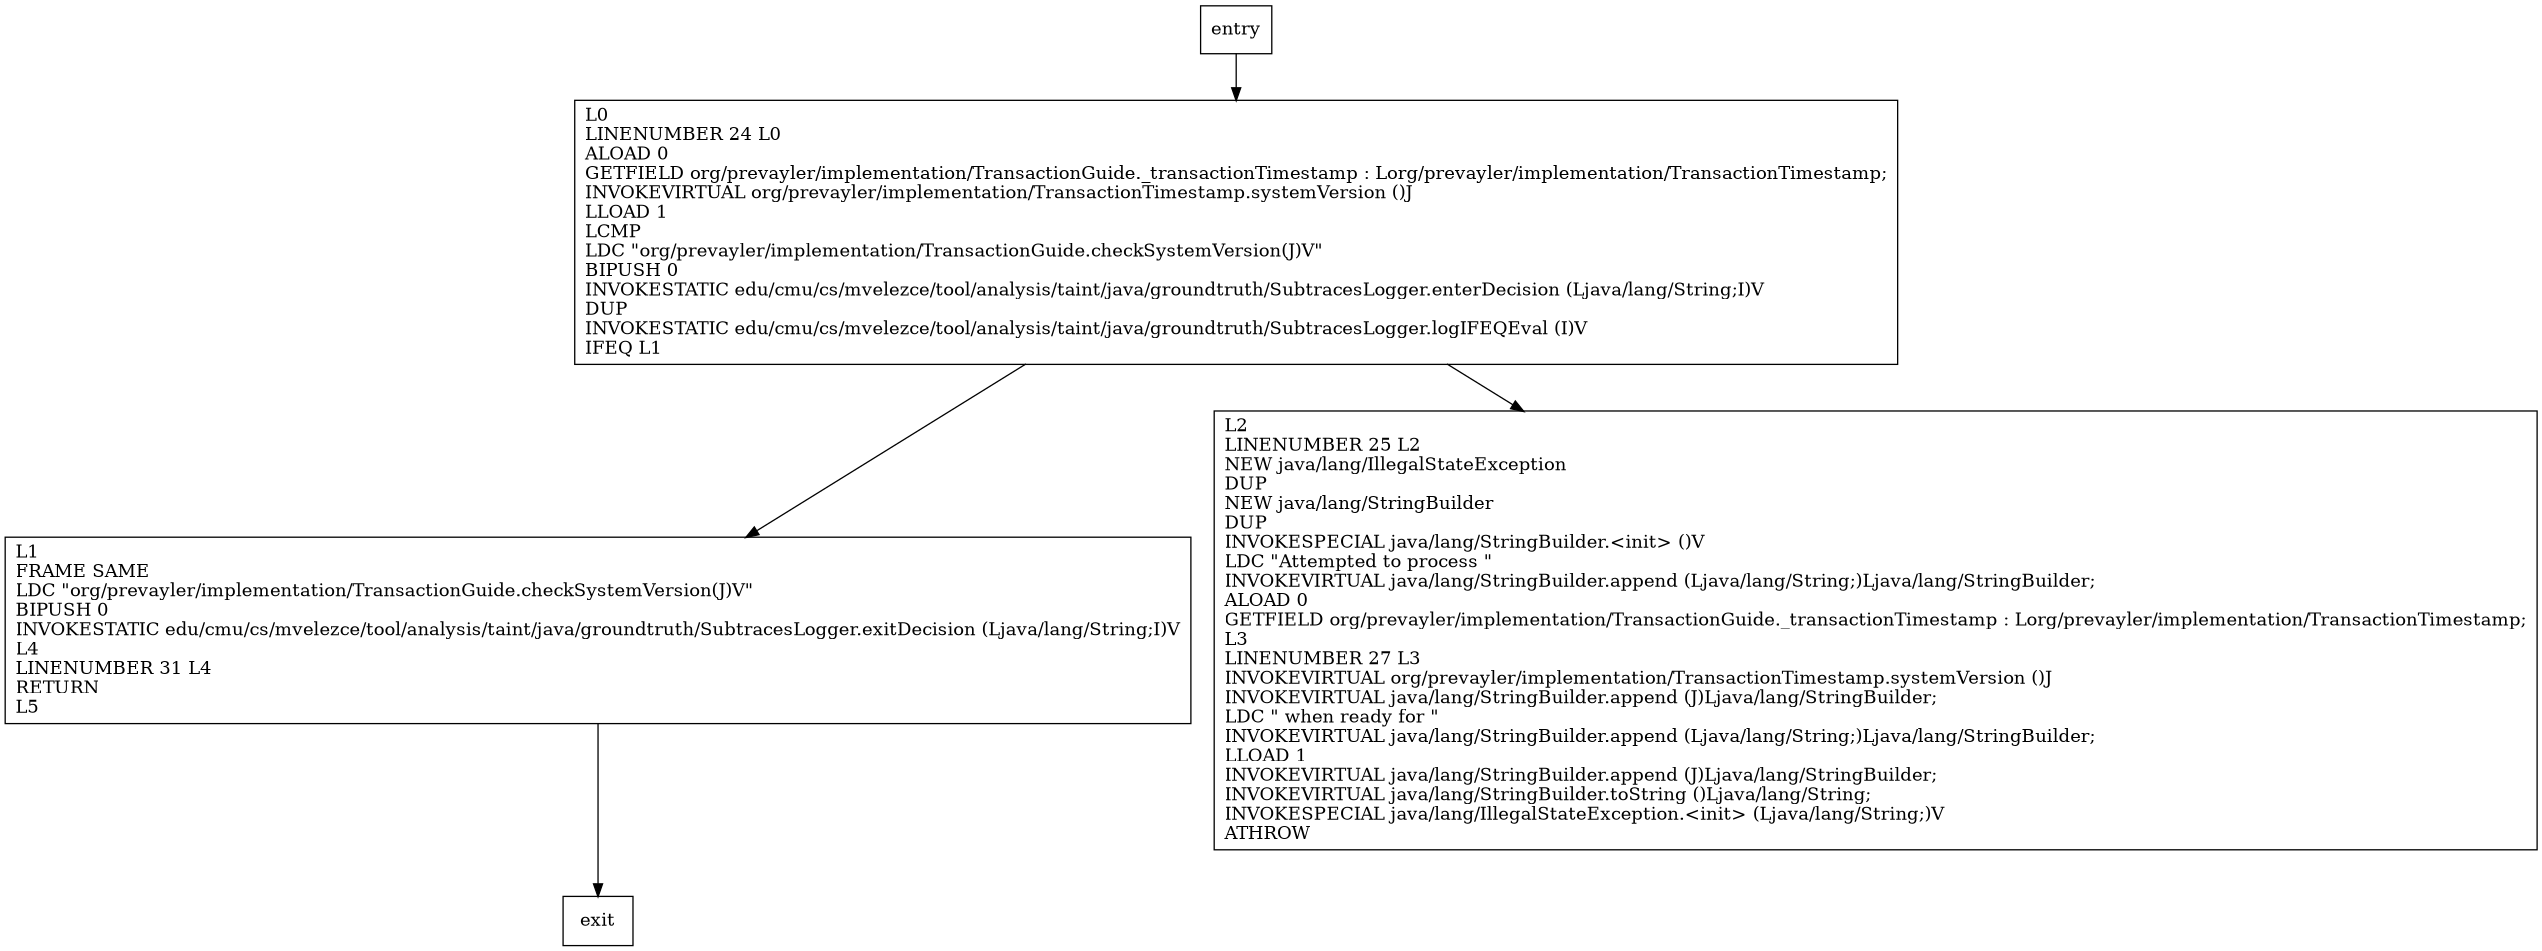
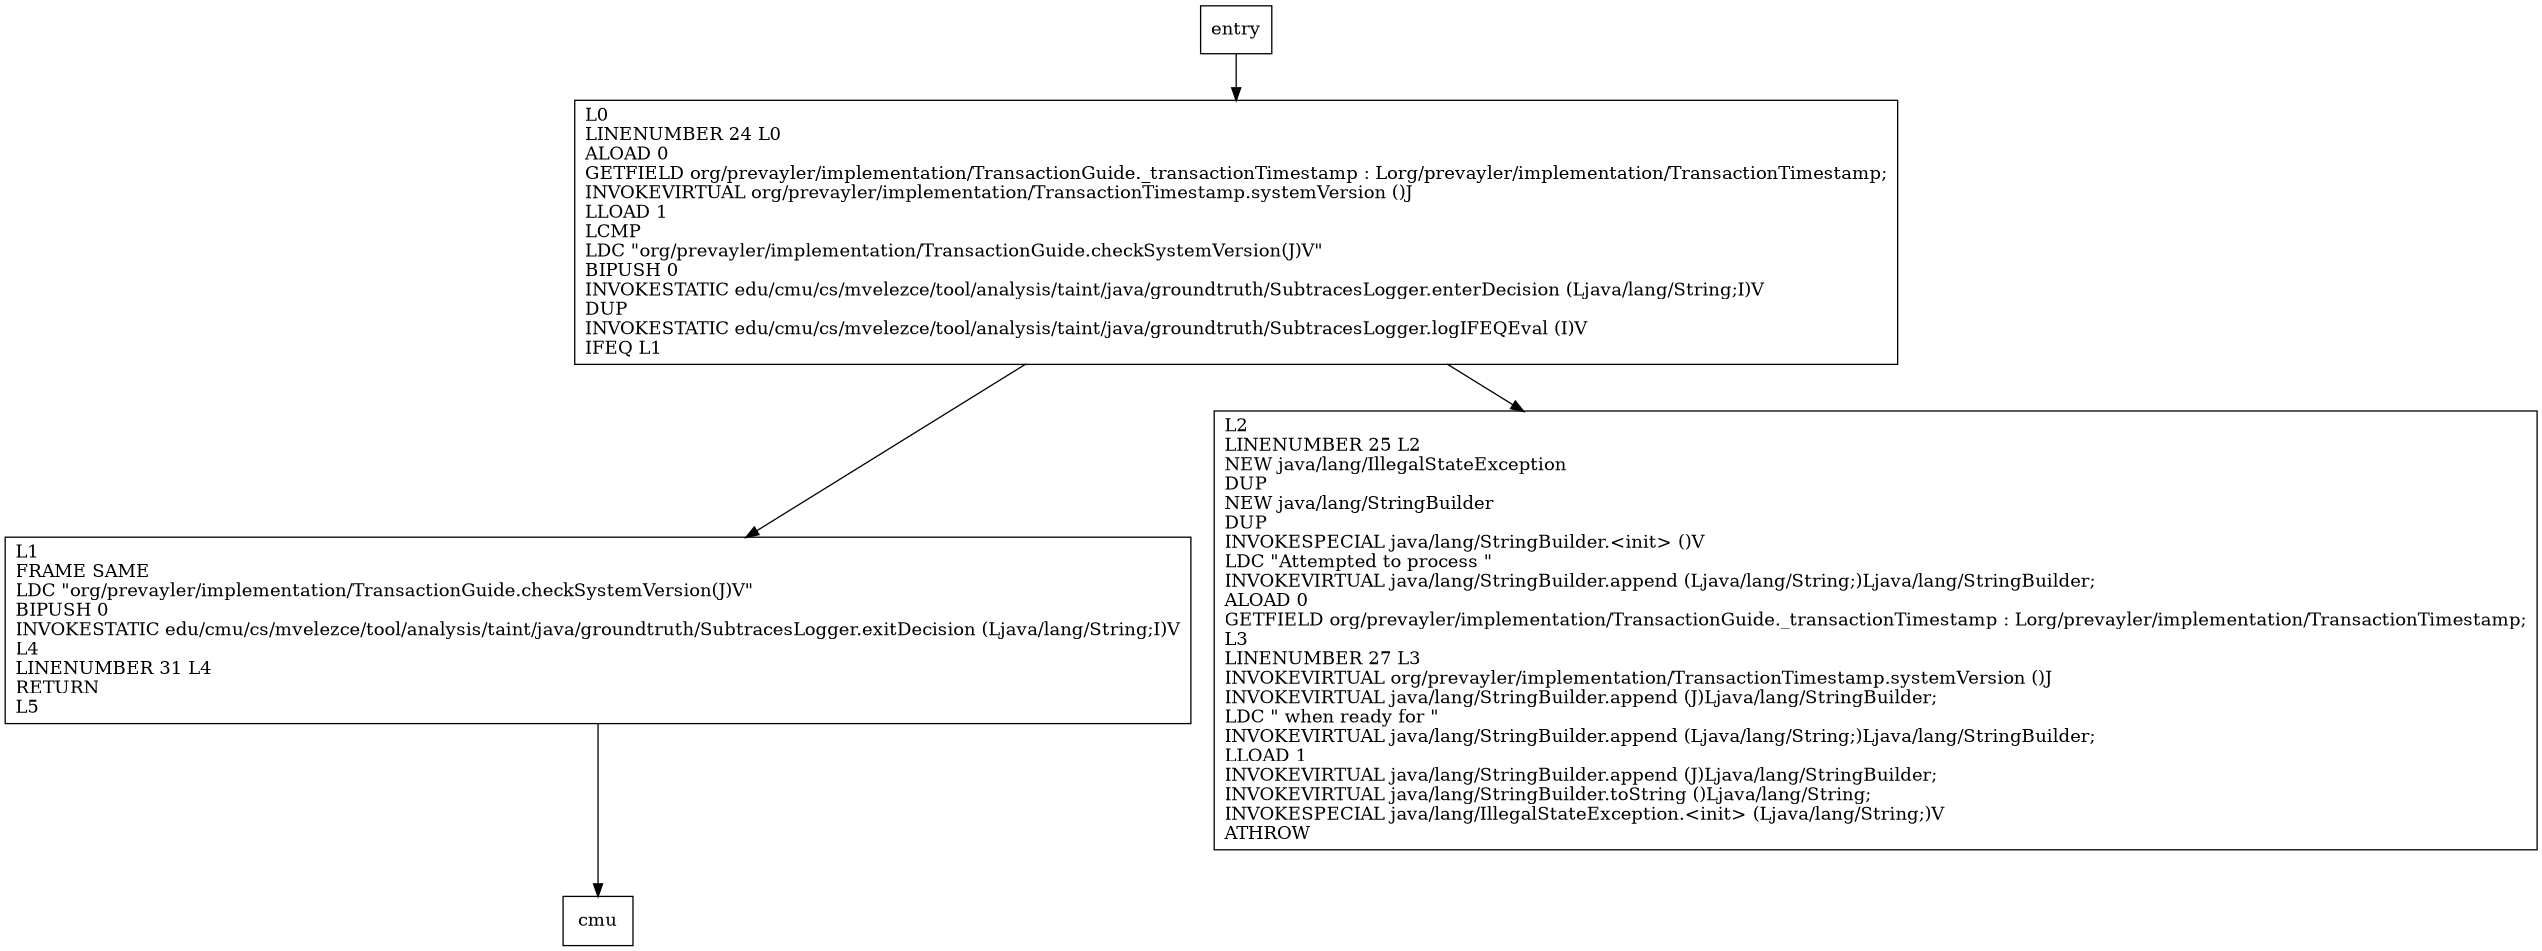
node "exit": label "exit" -> "cmu"
